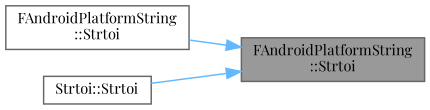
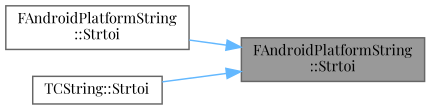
node "Strtoi::Strtoi": label "Strtoi::Strtoi" -> "TCString::Strtoi"
